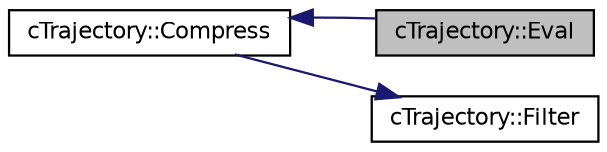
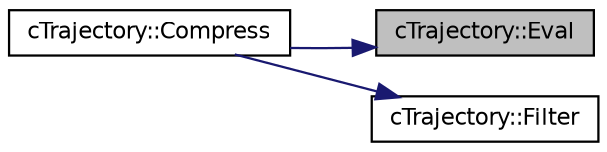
edge "cTrajectory::Eval" -> "cTrajectory::Compress": reversed
